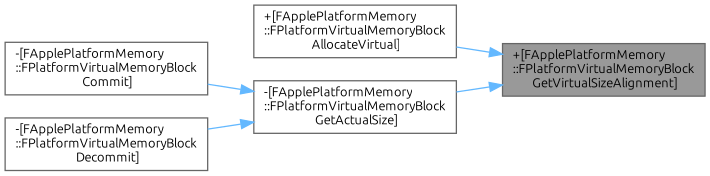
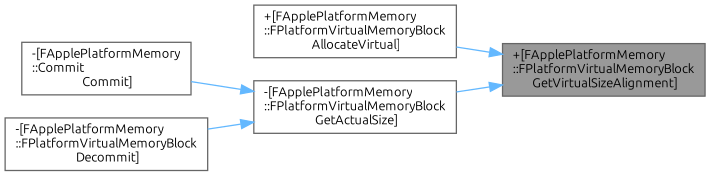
node "-[FApplePlatformMemory ::FPlatformVirtualMemoryBlock Commit]": label "-[FApplePlatformMemory ::FPlatformVirtualMemoryBlock Commit]" -> "-[FApplePlatformMemory ::Commit Commit]"
